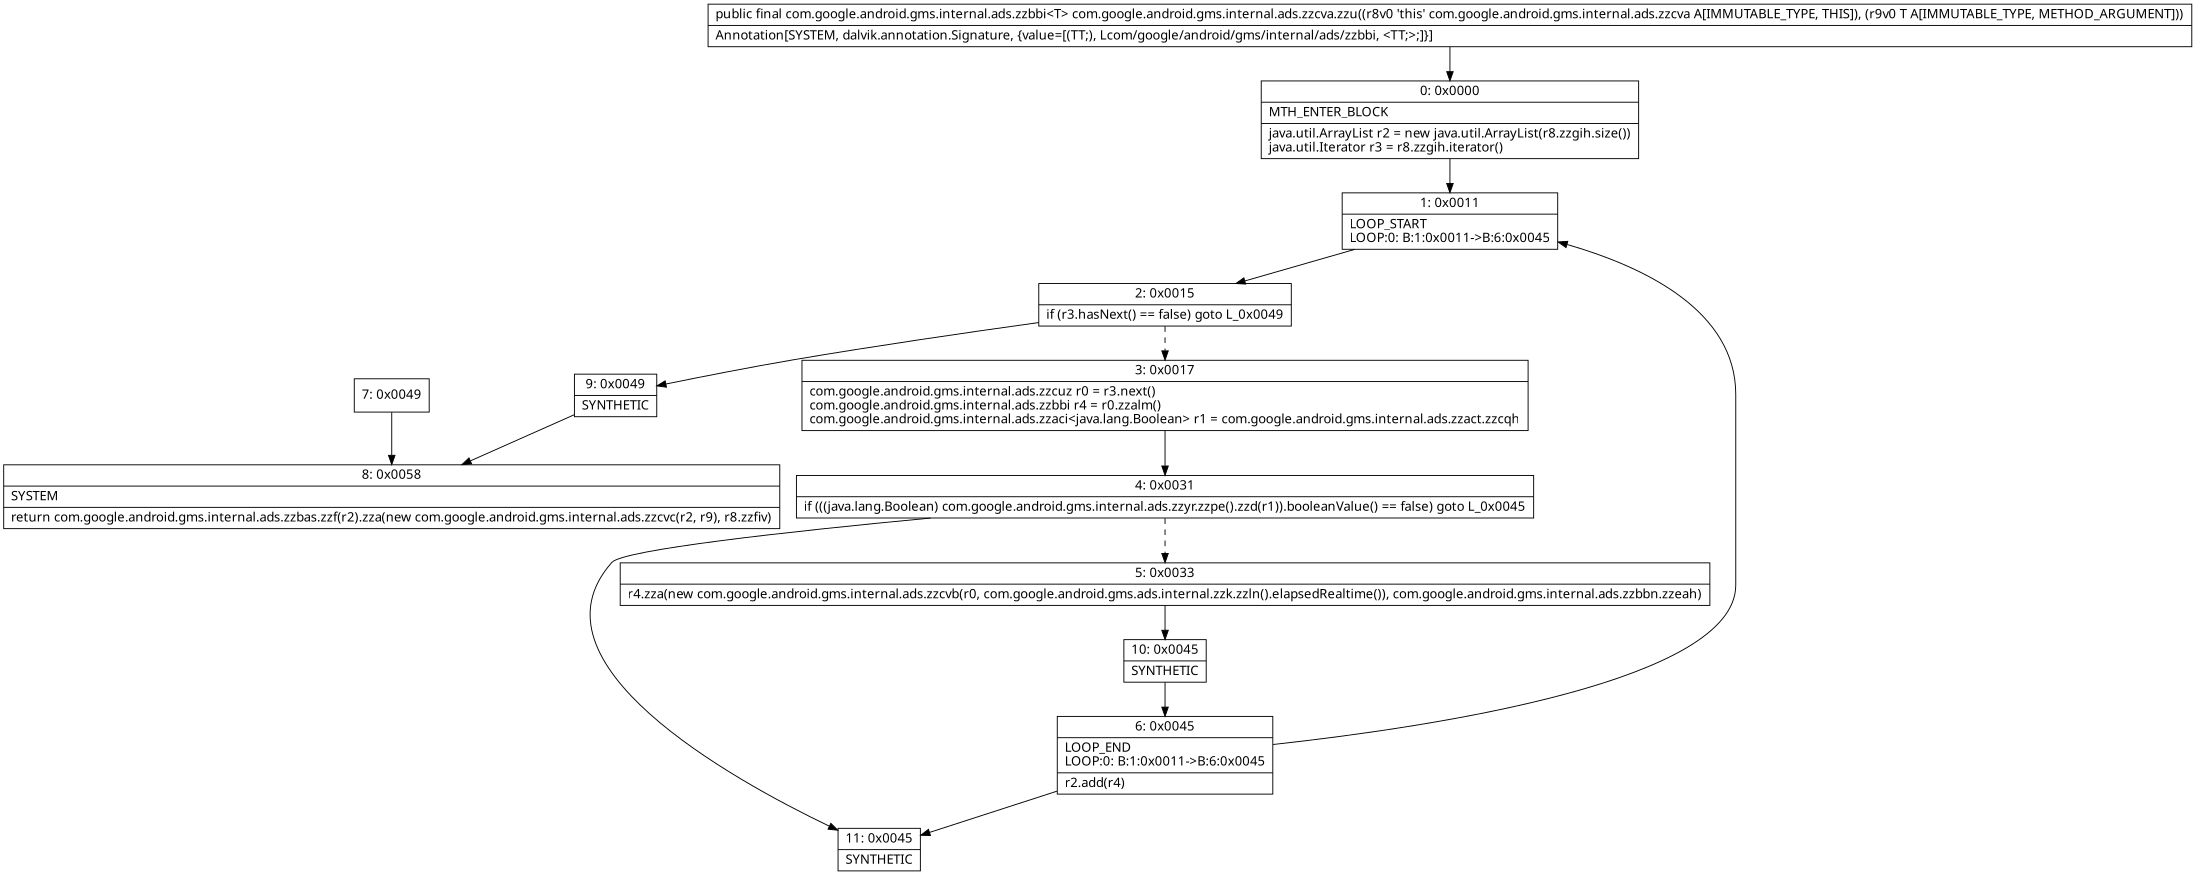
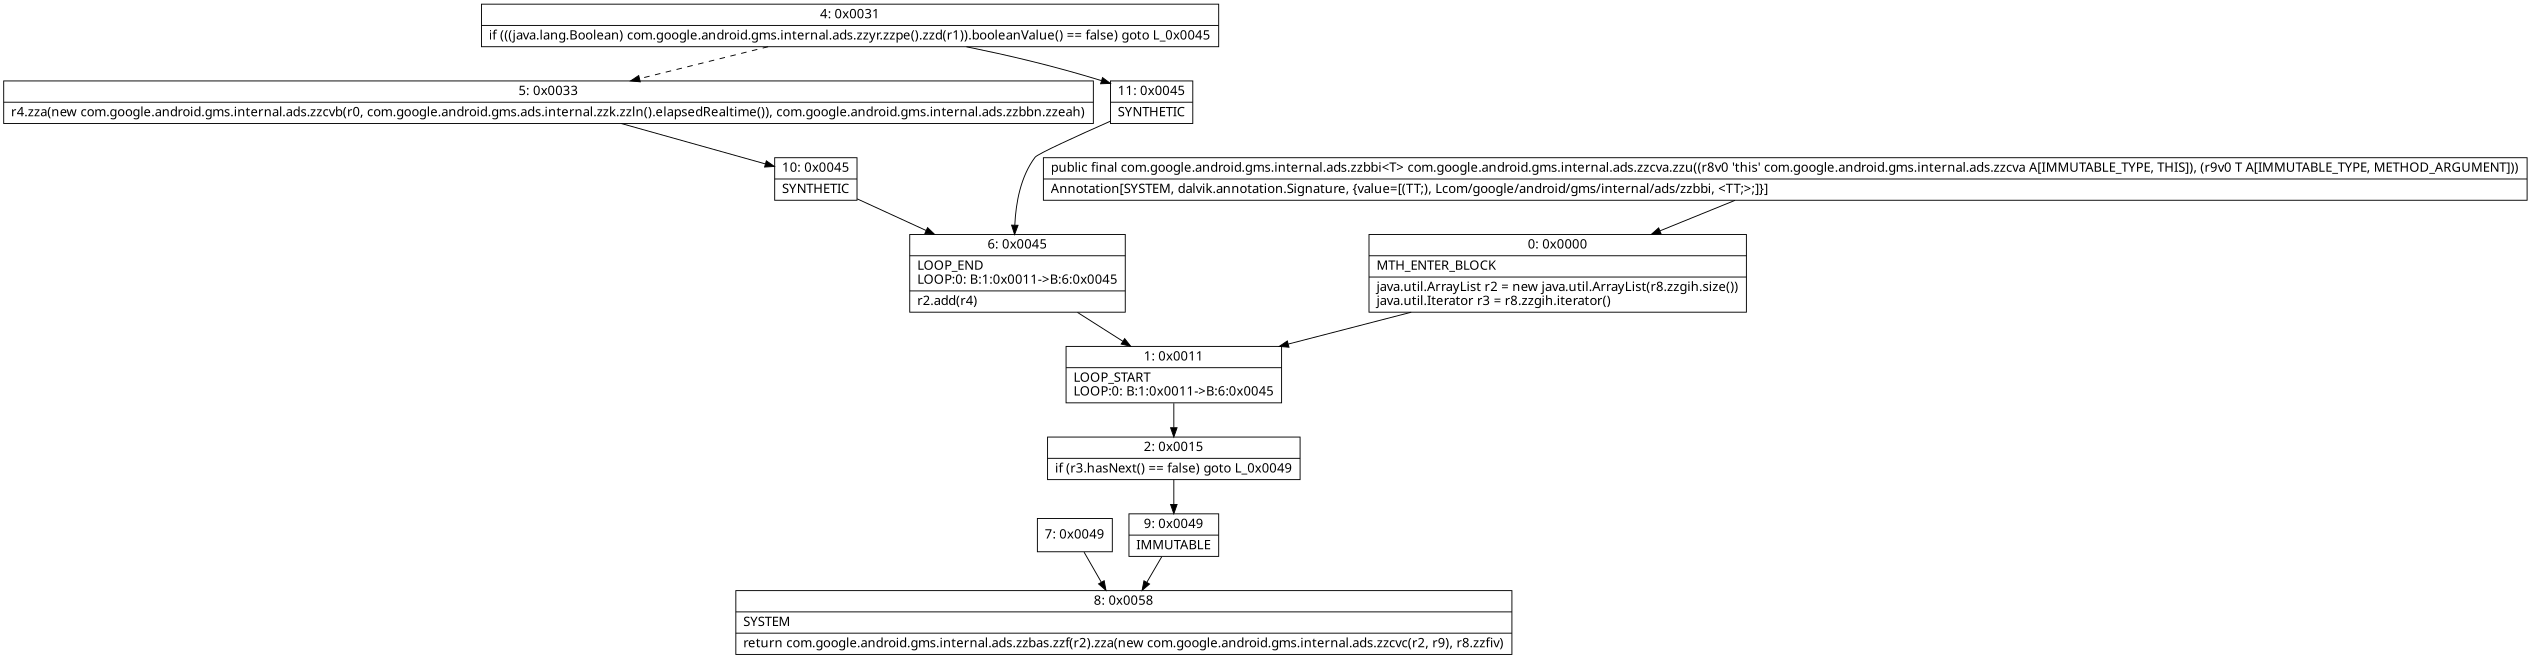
node "3: 0x0017": removed
node "9: 0x0049": text "SYNTHETIC" -> "IMMUTABLE"
edge "6: 0x0045" -> "11: 0x0045": reversed
